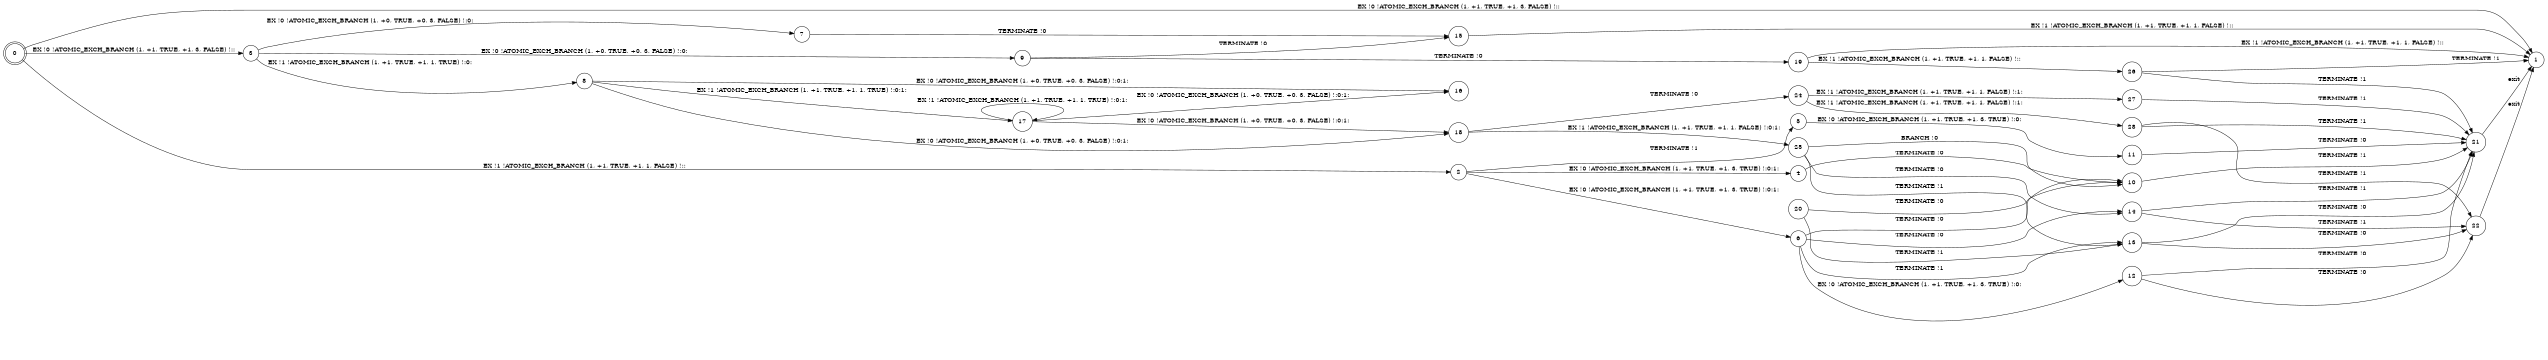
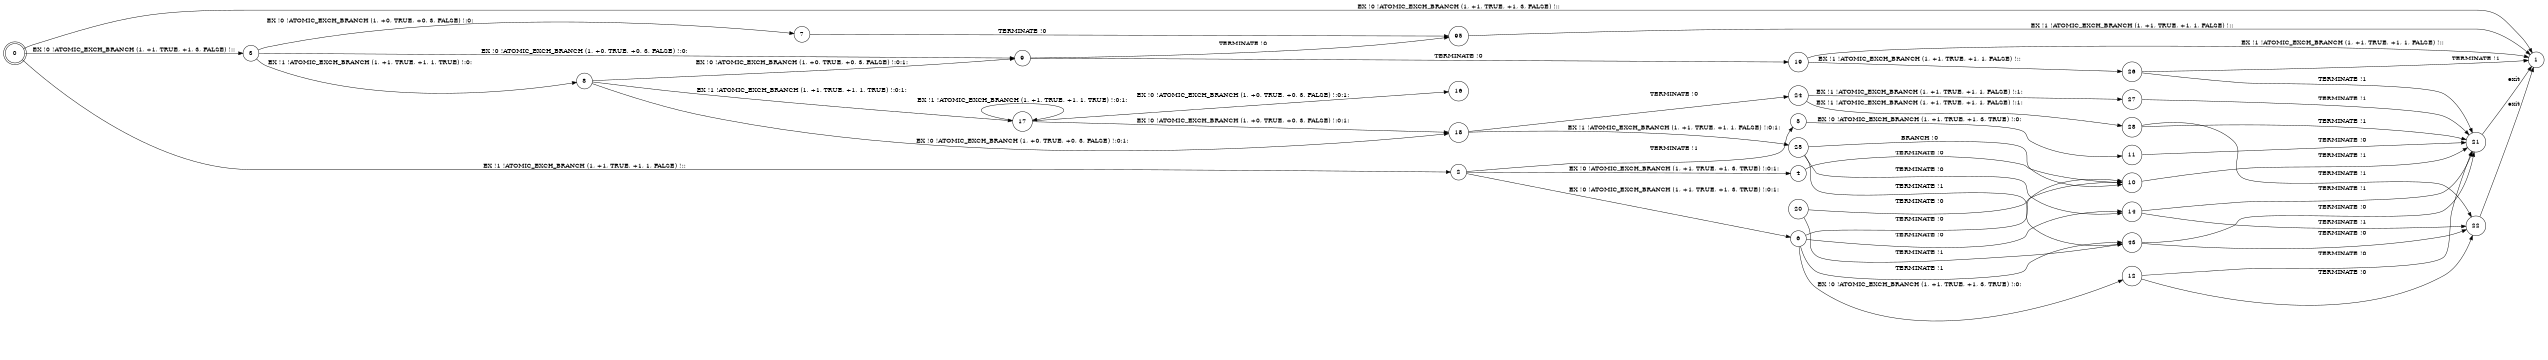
node "15": label "15" -> "95"
edge "8" -> "16": now "8" -> "9"
node "13": label "13" -> "43"
